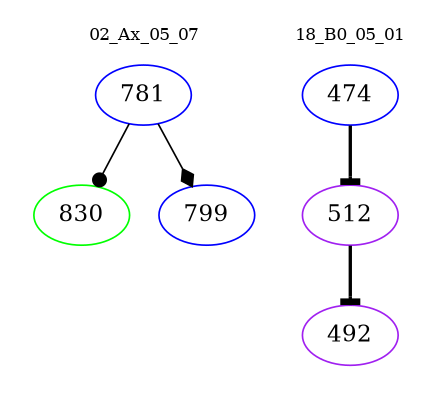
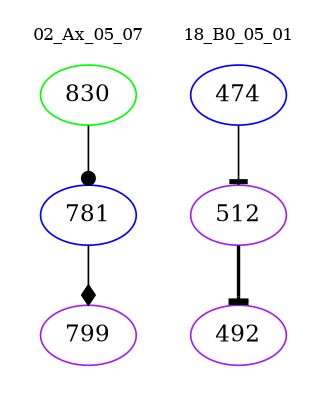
edge "781" -> "830": reversed
edge "474" -> "512": style bold -> solid
node "799": color blue -> purple
